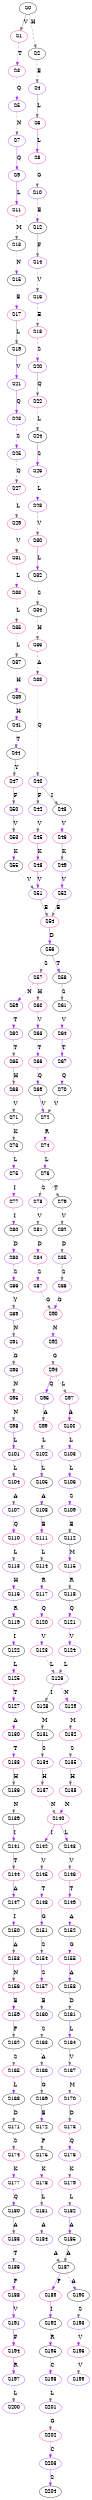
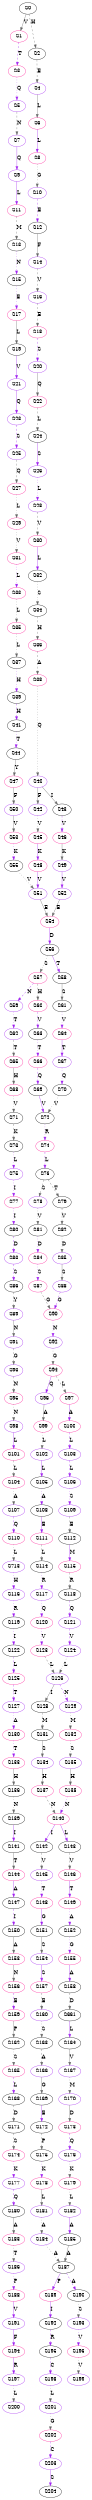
node "S113": label "S113" -> "S713"
node "S161": label "S161" -> "S661"
